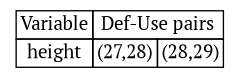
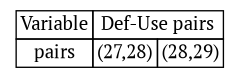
node "Variable": text "height" -> "pairs"
